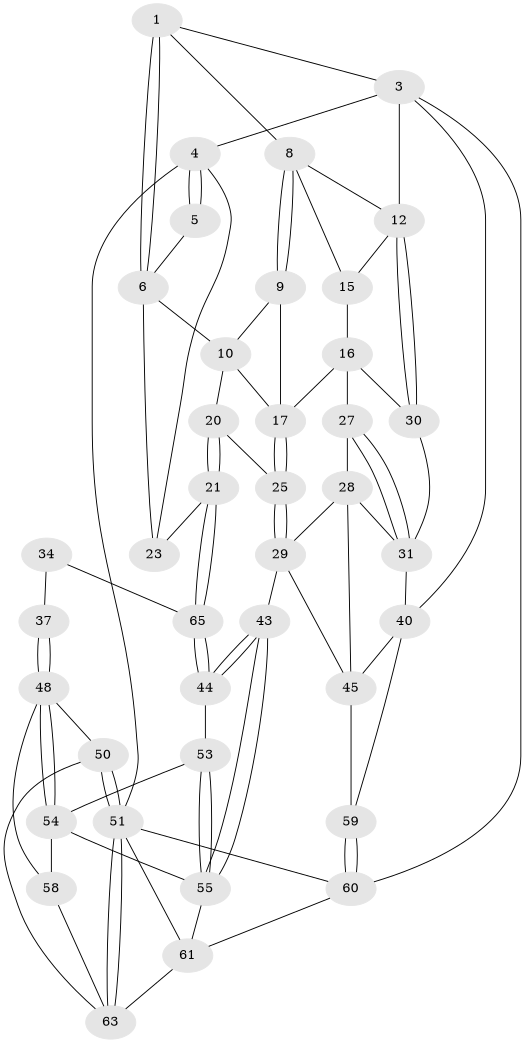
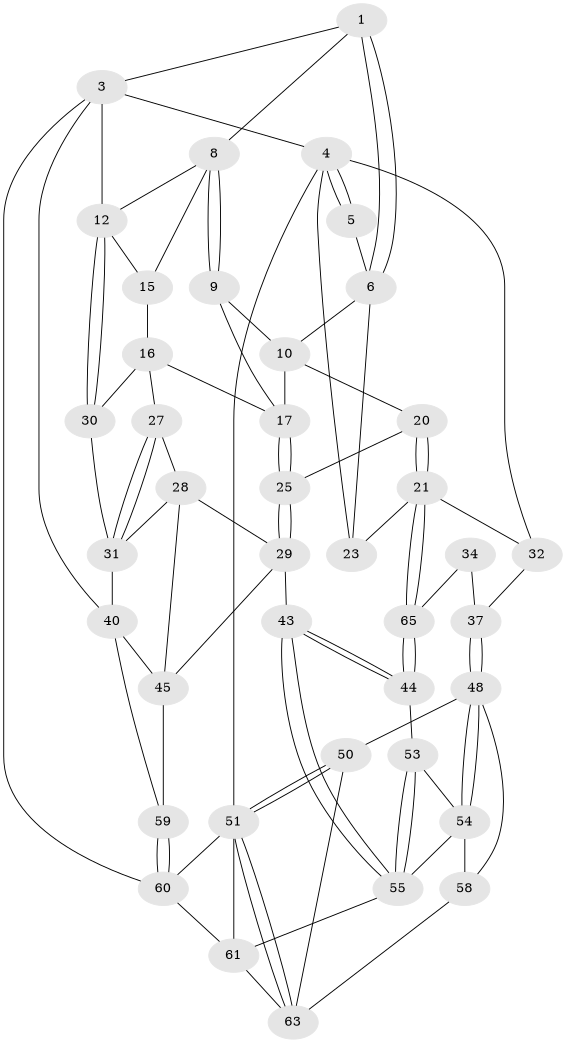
node "32": added
